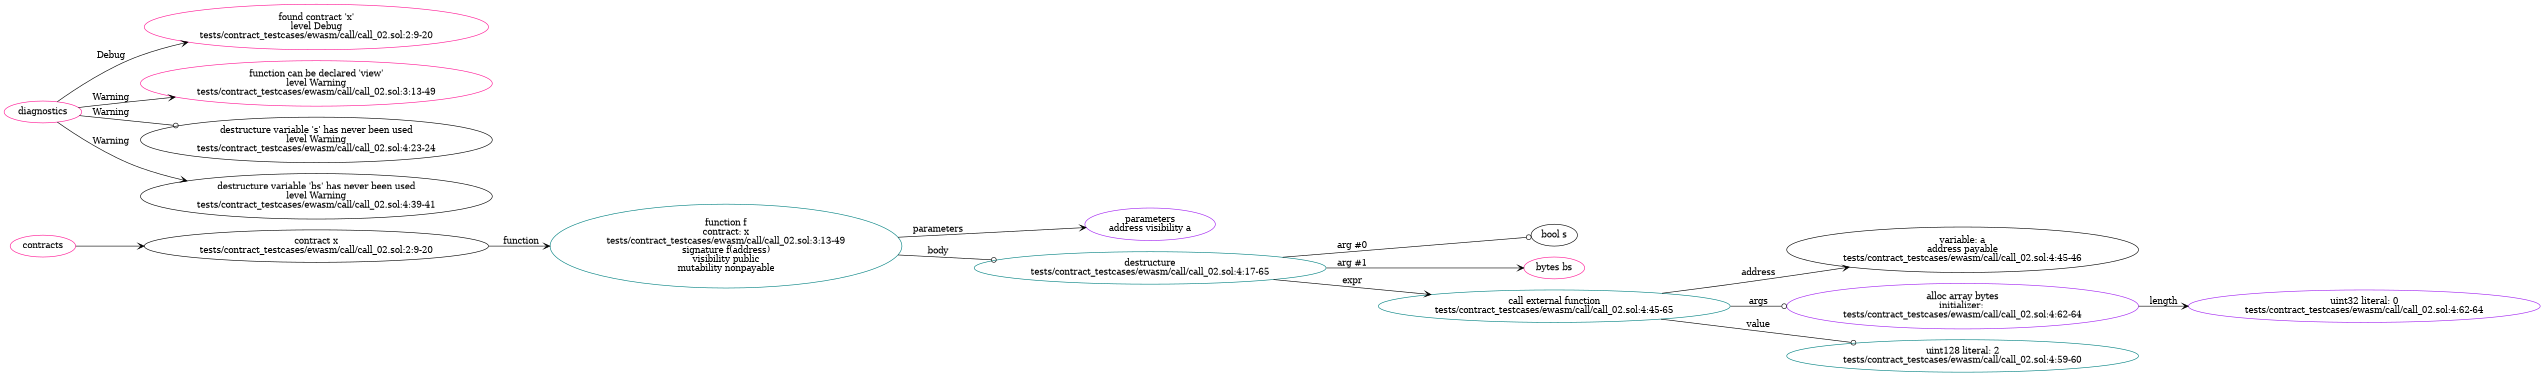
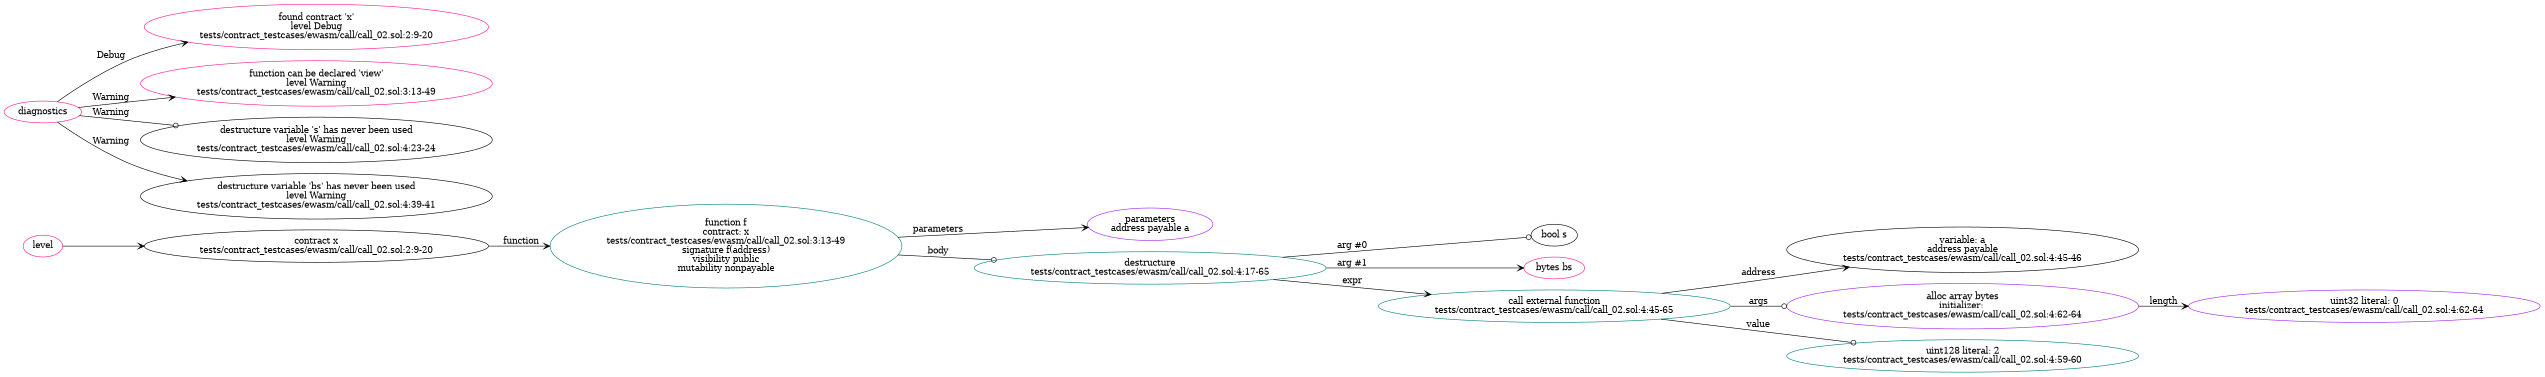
node "parameters address visibility a": label "parameters address visibility a" -> "parameters address payable a"
node "contracts": label "contracts" -> "level"
